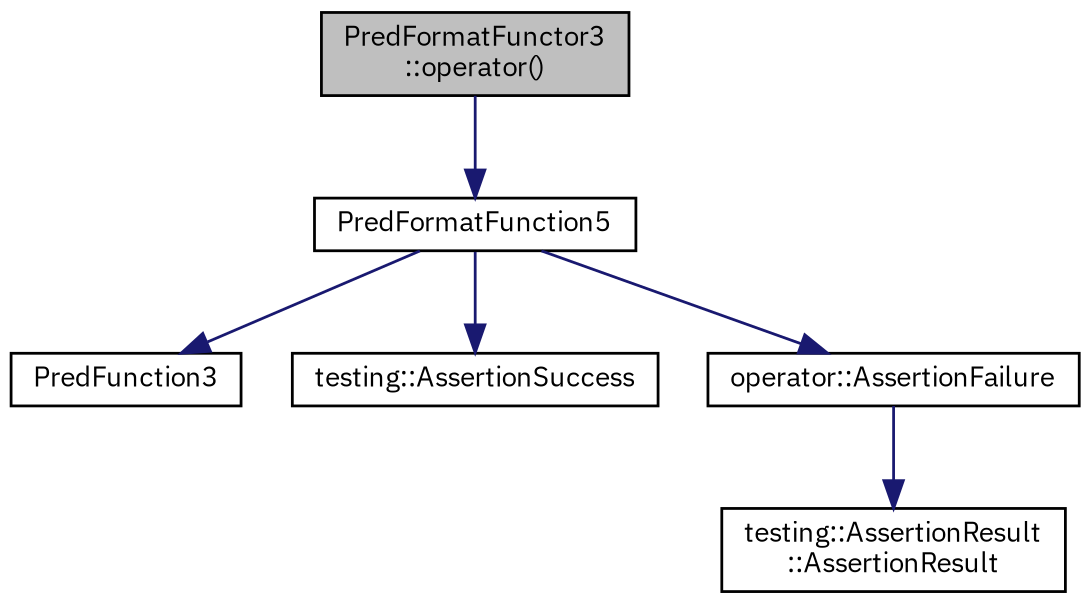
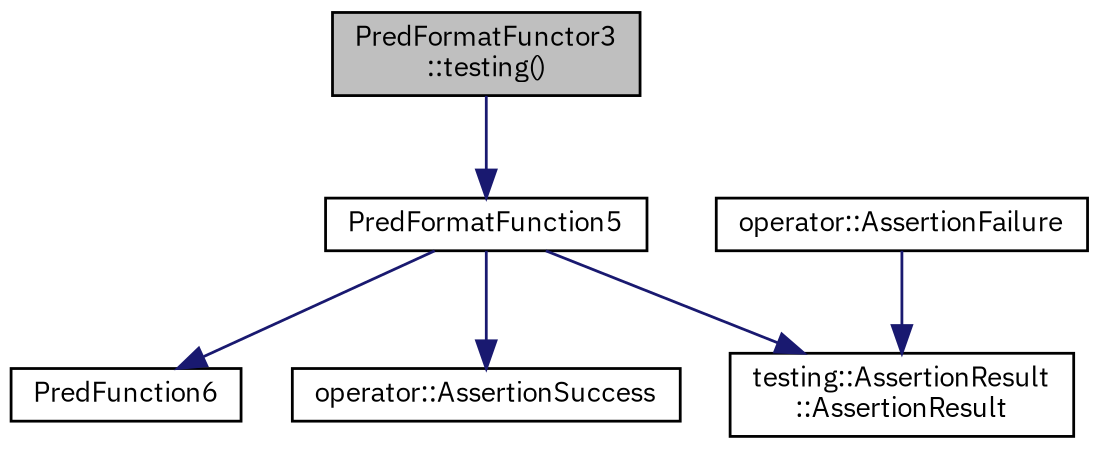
node "PredFormatFunctor3 ::operator()": label "PredFormatFunctor3 ::operator()" -> "PredFormatFunctor3 ::testing()"
edge "PredFormatFunction5" -> "operator::AssertionFailure": now "PredFormatFunction5" -> "testing::AssertionResult ::AssertionResult"
node "PredFunction3": label "PredFunction3" -> "PredFunction6"
node "testing::AssertionSuccess": label "testing::AssertionSuccess" -> "operator::AssertionSuccess"
